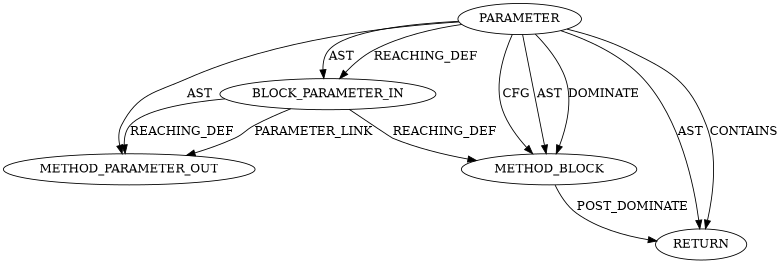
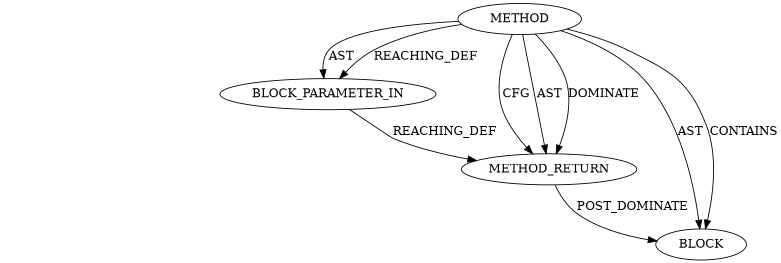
node "PARAMETER": label "PARAMETER" -> "METHOD"
node "METHOD_PARAMETER_OUT": removed
node "METHOD_BLOCK": label "METHOD_BLOCK" -> "METHOD_RETURN"
node "RETURN": label "RETURN" -> "BLOCK"
